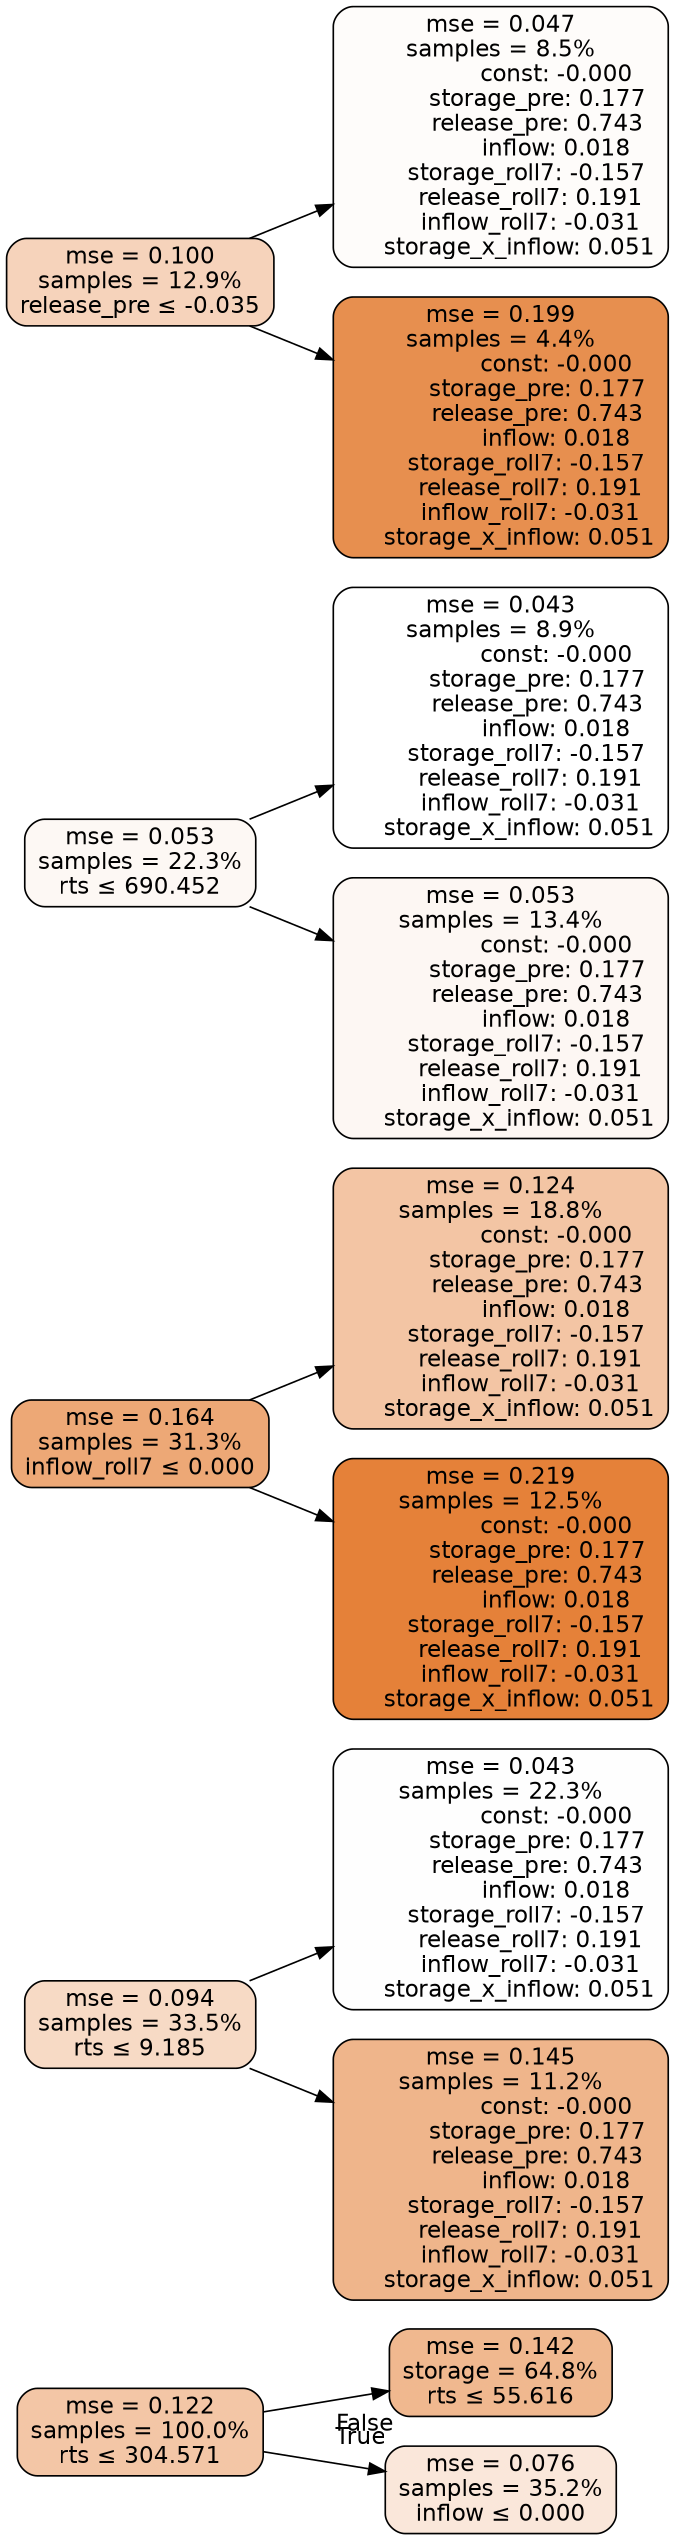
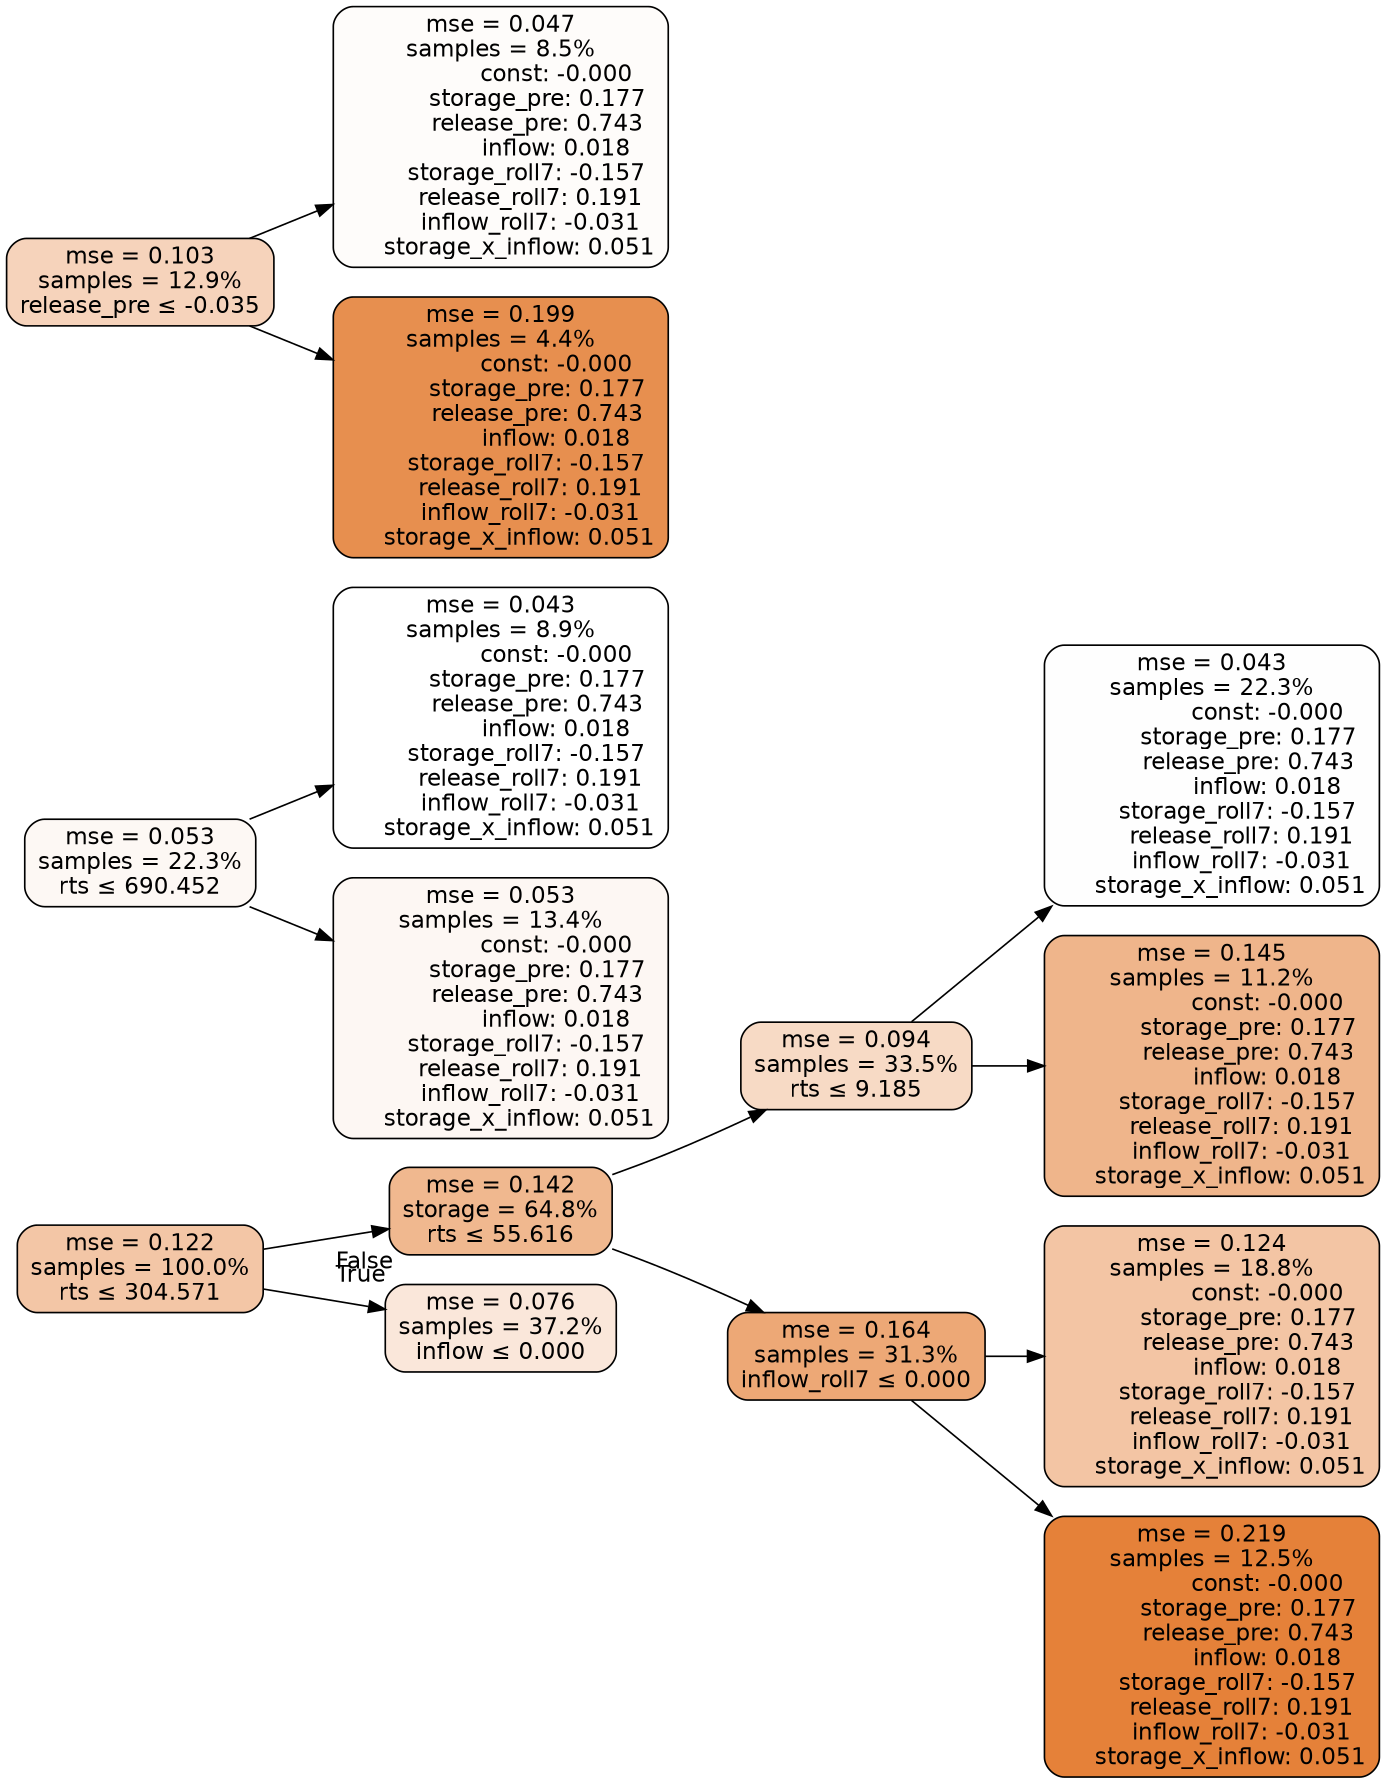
node "mse = 0.100 samples = 12.9% release_pre ≤ -0.035": label "mse = 0.100 samples = 12.9% release_pre ≤ -0.035" -> "mse = 0.103 samples = 12.9% release_pre ≤ -0.035"
edge "mse = 0.142 storage = 64.8% rts ≤ 55.616" -> "mse = 0.094 samples = 33.5% rts ≤ 9.185": added
edge "mse = 0.142 storage = 64.8% rts ≤ 55.616" -> "mse = 0.164 samples = 31.3% inflow_roll7 ≤ 0.000": added
node "mse = 0.076 samples = 35.2% inflow ≤ 0.000": label "mse = 0.076 samples = 35.2% inflow ≤ 0.000" -> "mse = 0.076 samples = 37.2% inflow ≤ 0.000"
